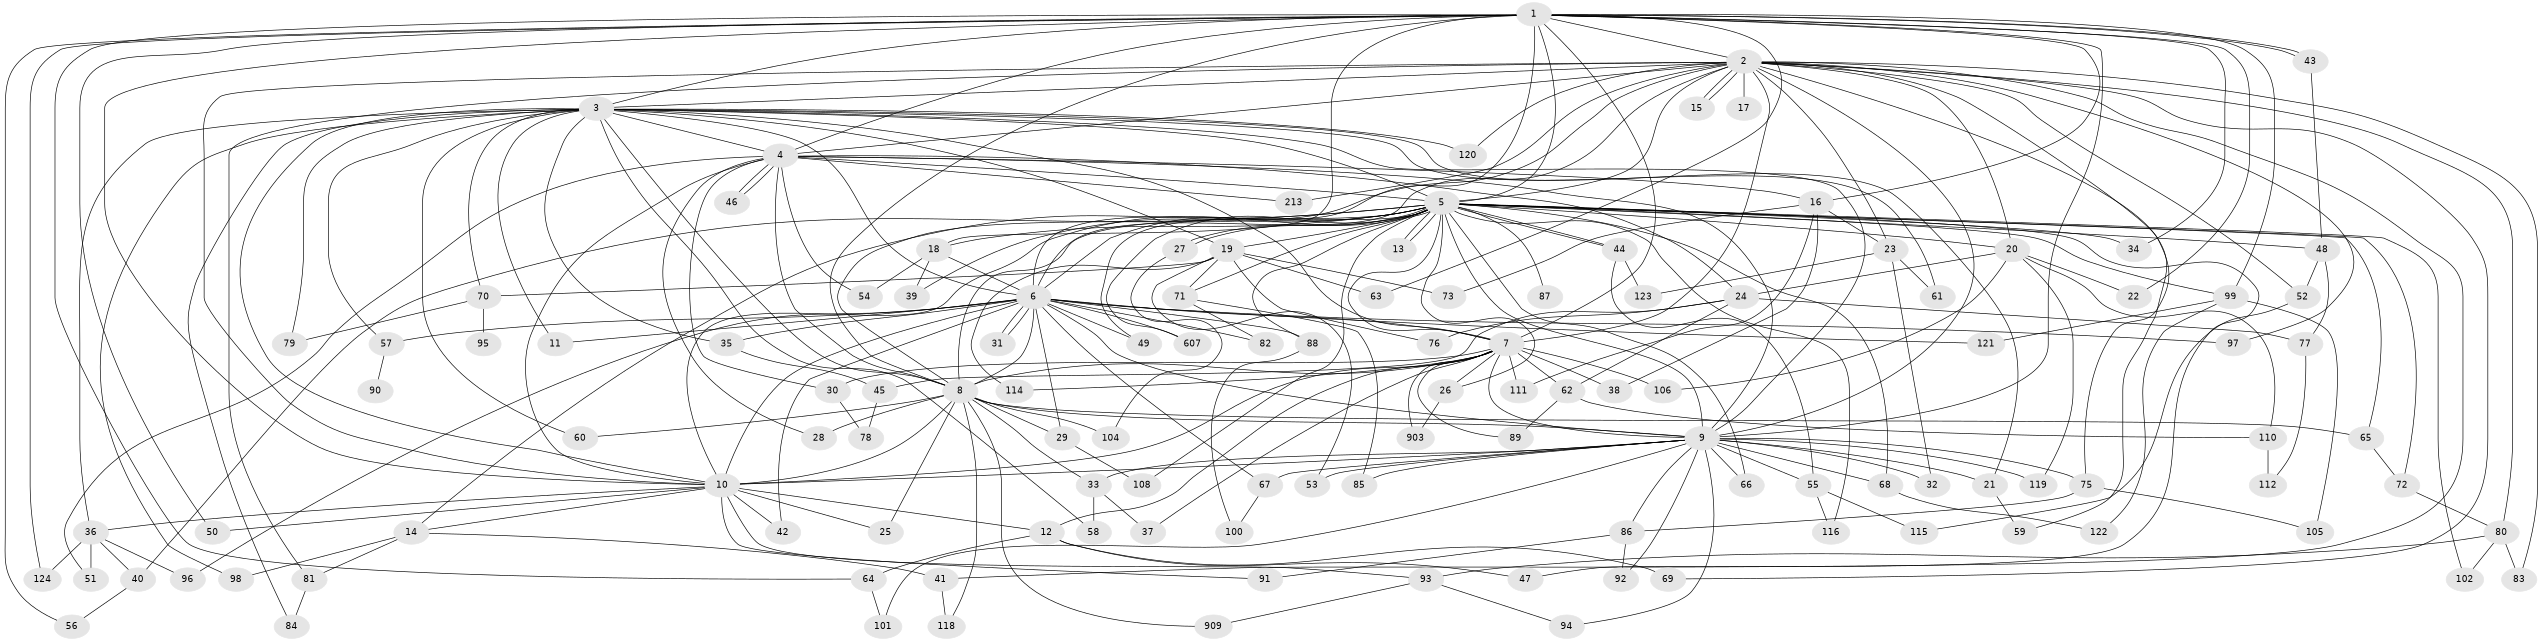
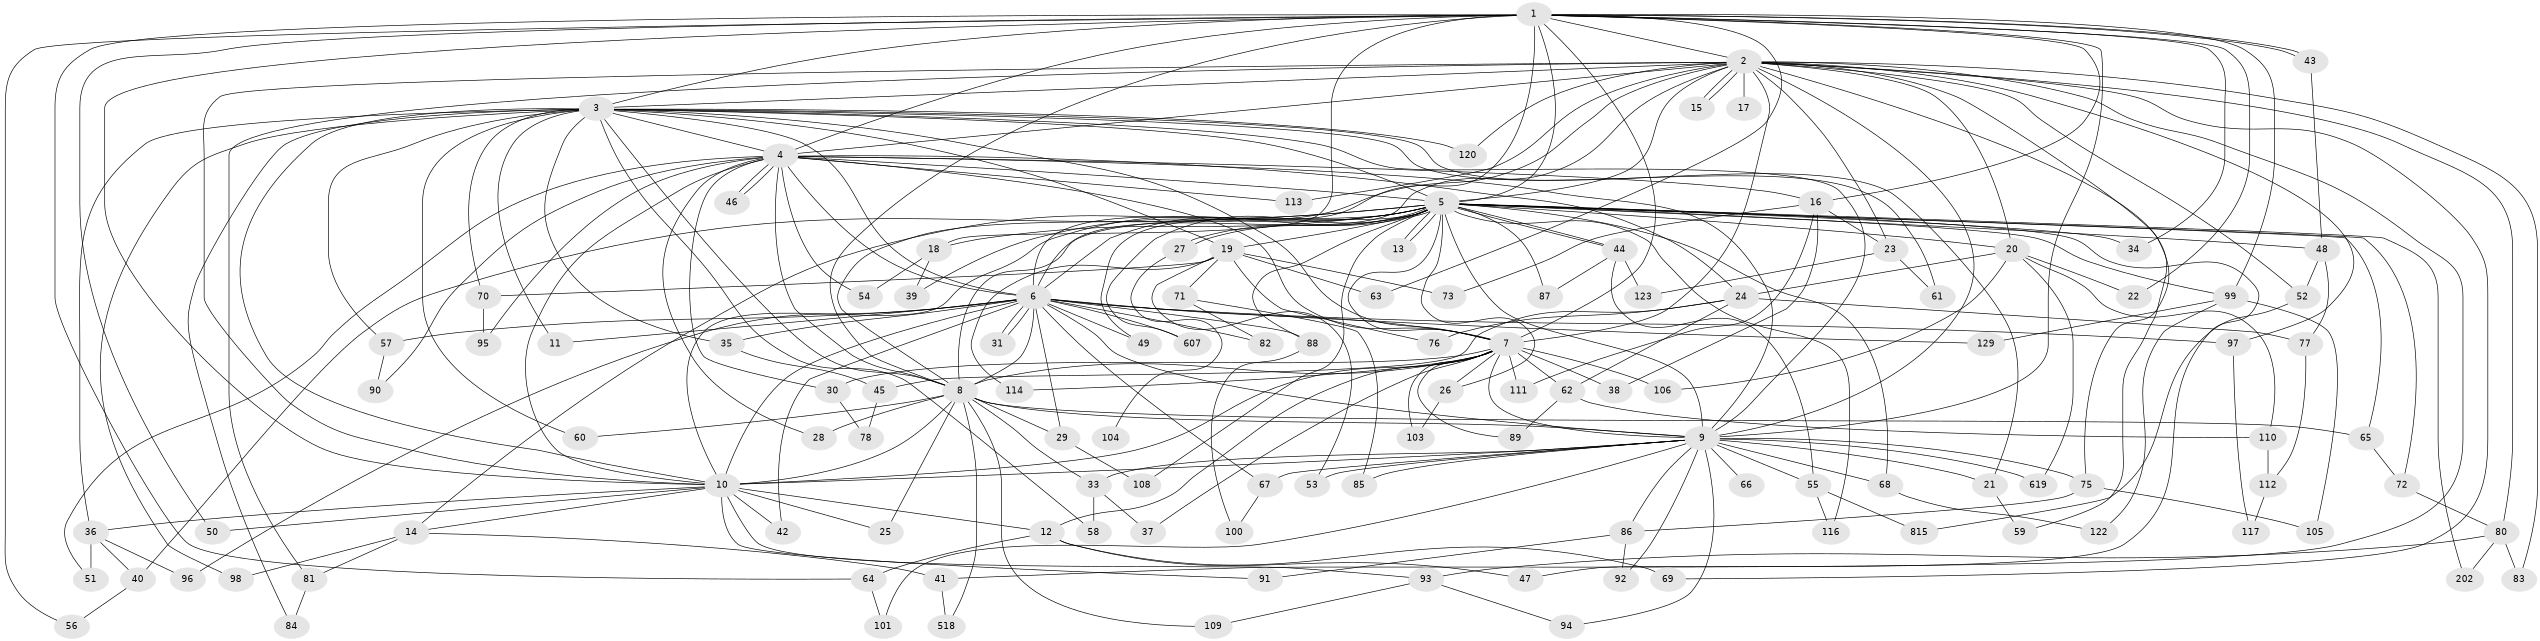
node "213": label "213" -> "113"
edge "4" -- "7": added
edge "4" -- "95": added
edge "4" -- "90": added
edge "5" -- "71": removed
edge "18" -- "6": now "4" -- "6"
edge "44" -- "87": added
edge "5" -- "66": removed
node "79": removed
node "121": label "121" -> "129"
edge "8" -- "104": removed
node "903": label "903" -> "103"
node "32": removed
node "119": label "119" -> "619"
node "115": label "115" -> "815"
node "117": added
node "124": removed
node "102": label "102" -> "202"
node "118": label "118" -> "518"
node "909": label "909" -> "109"
